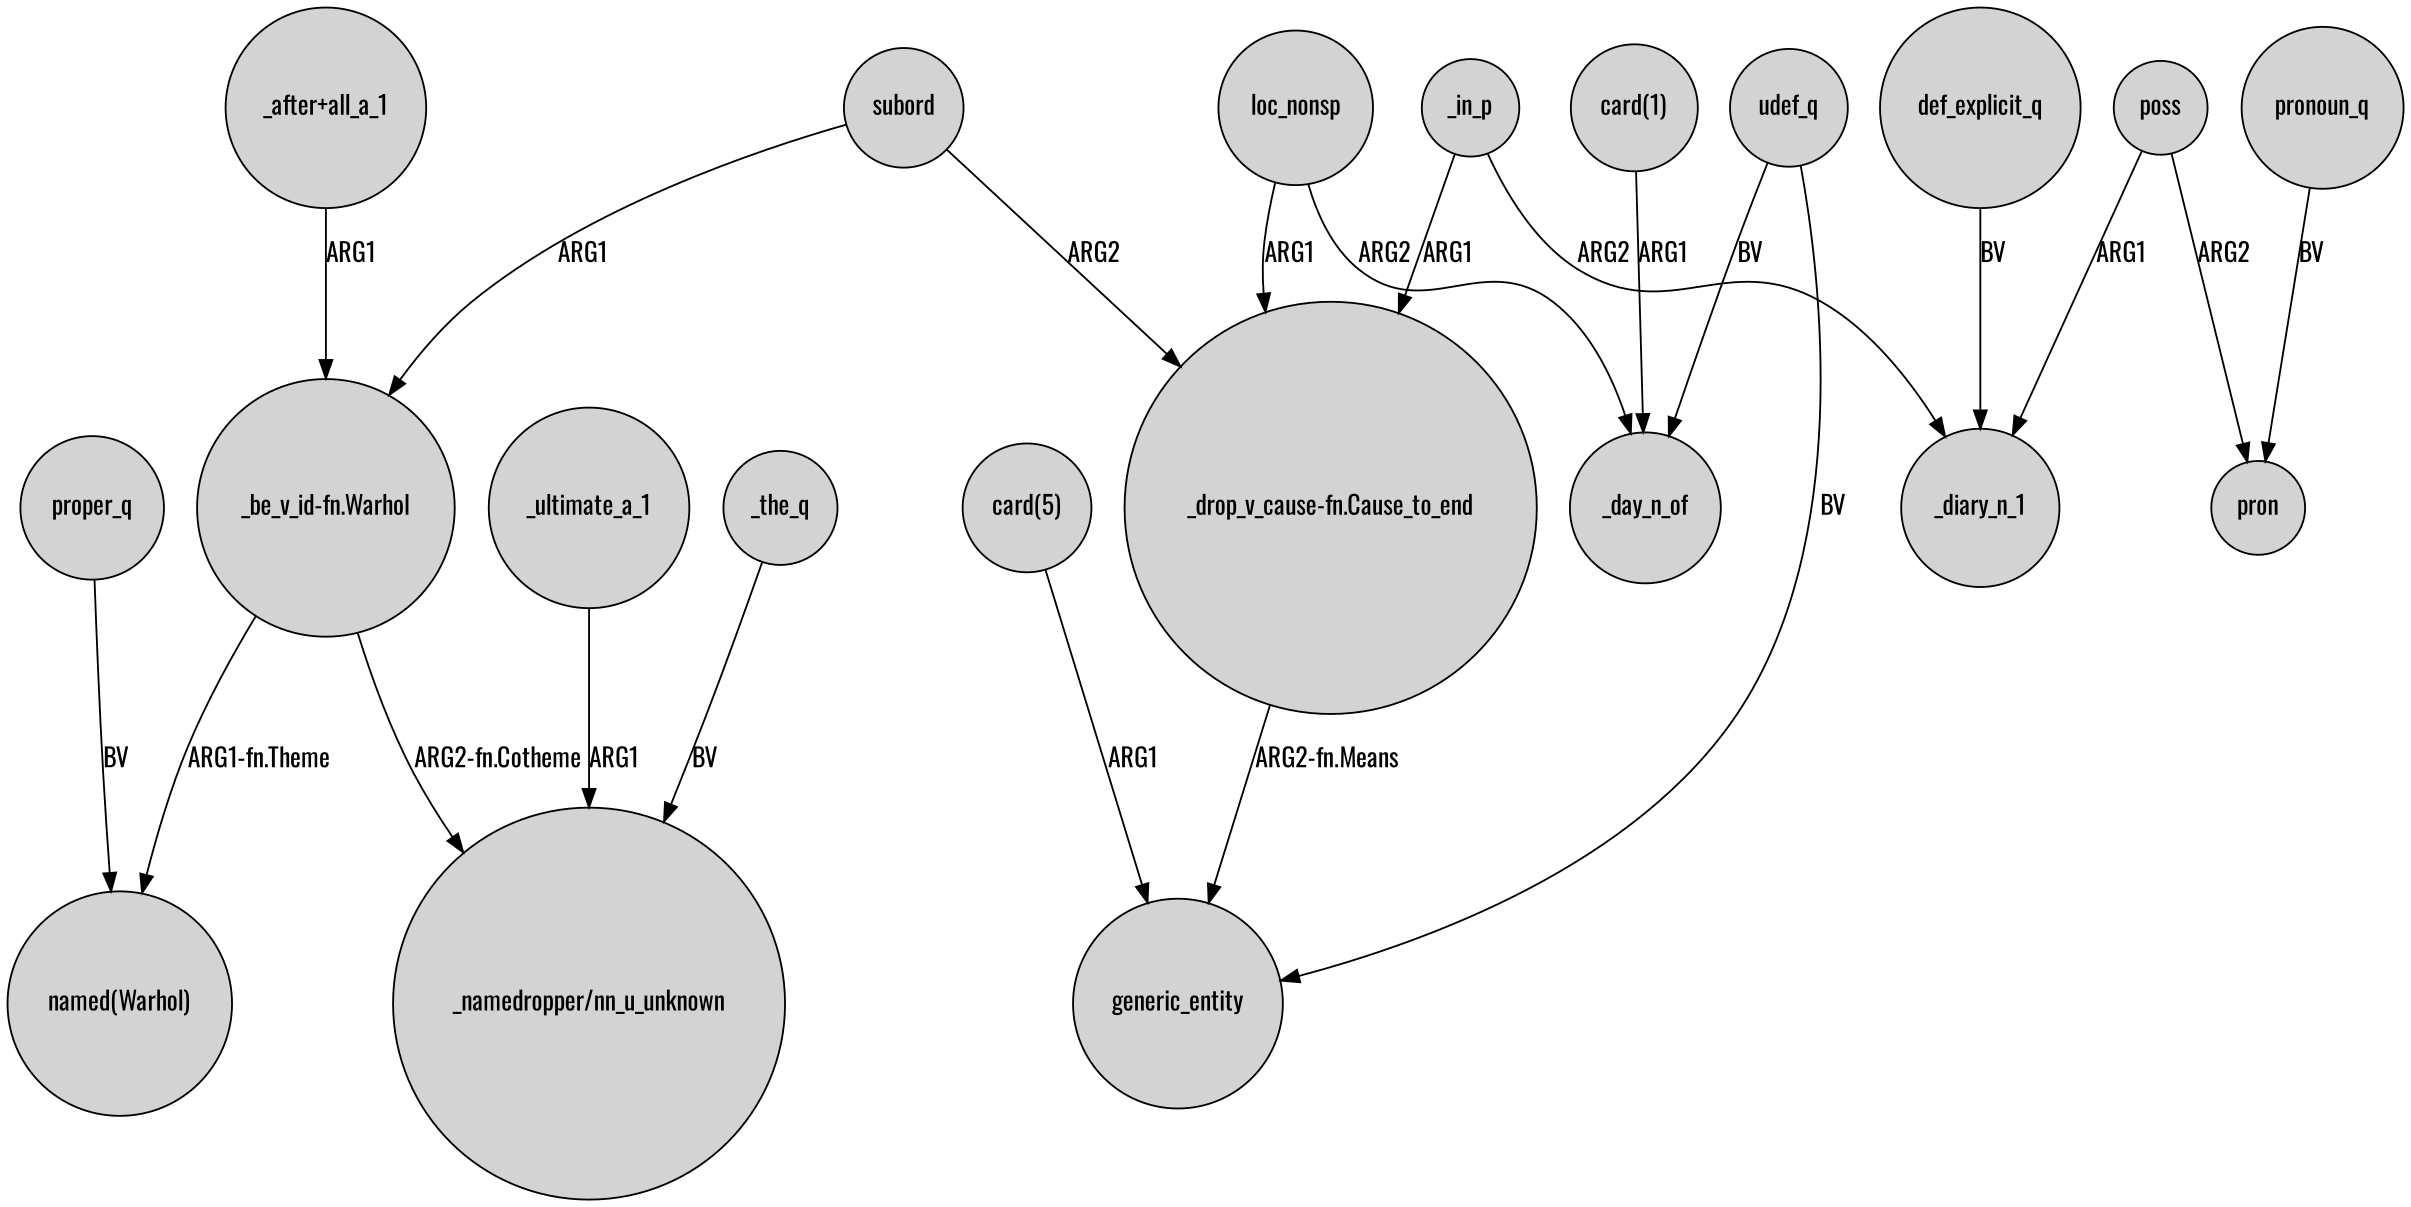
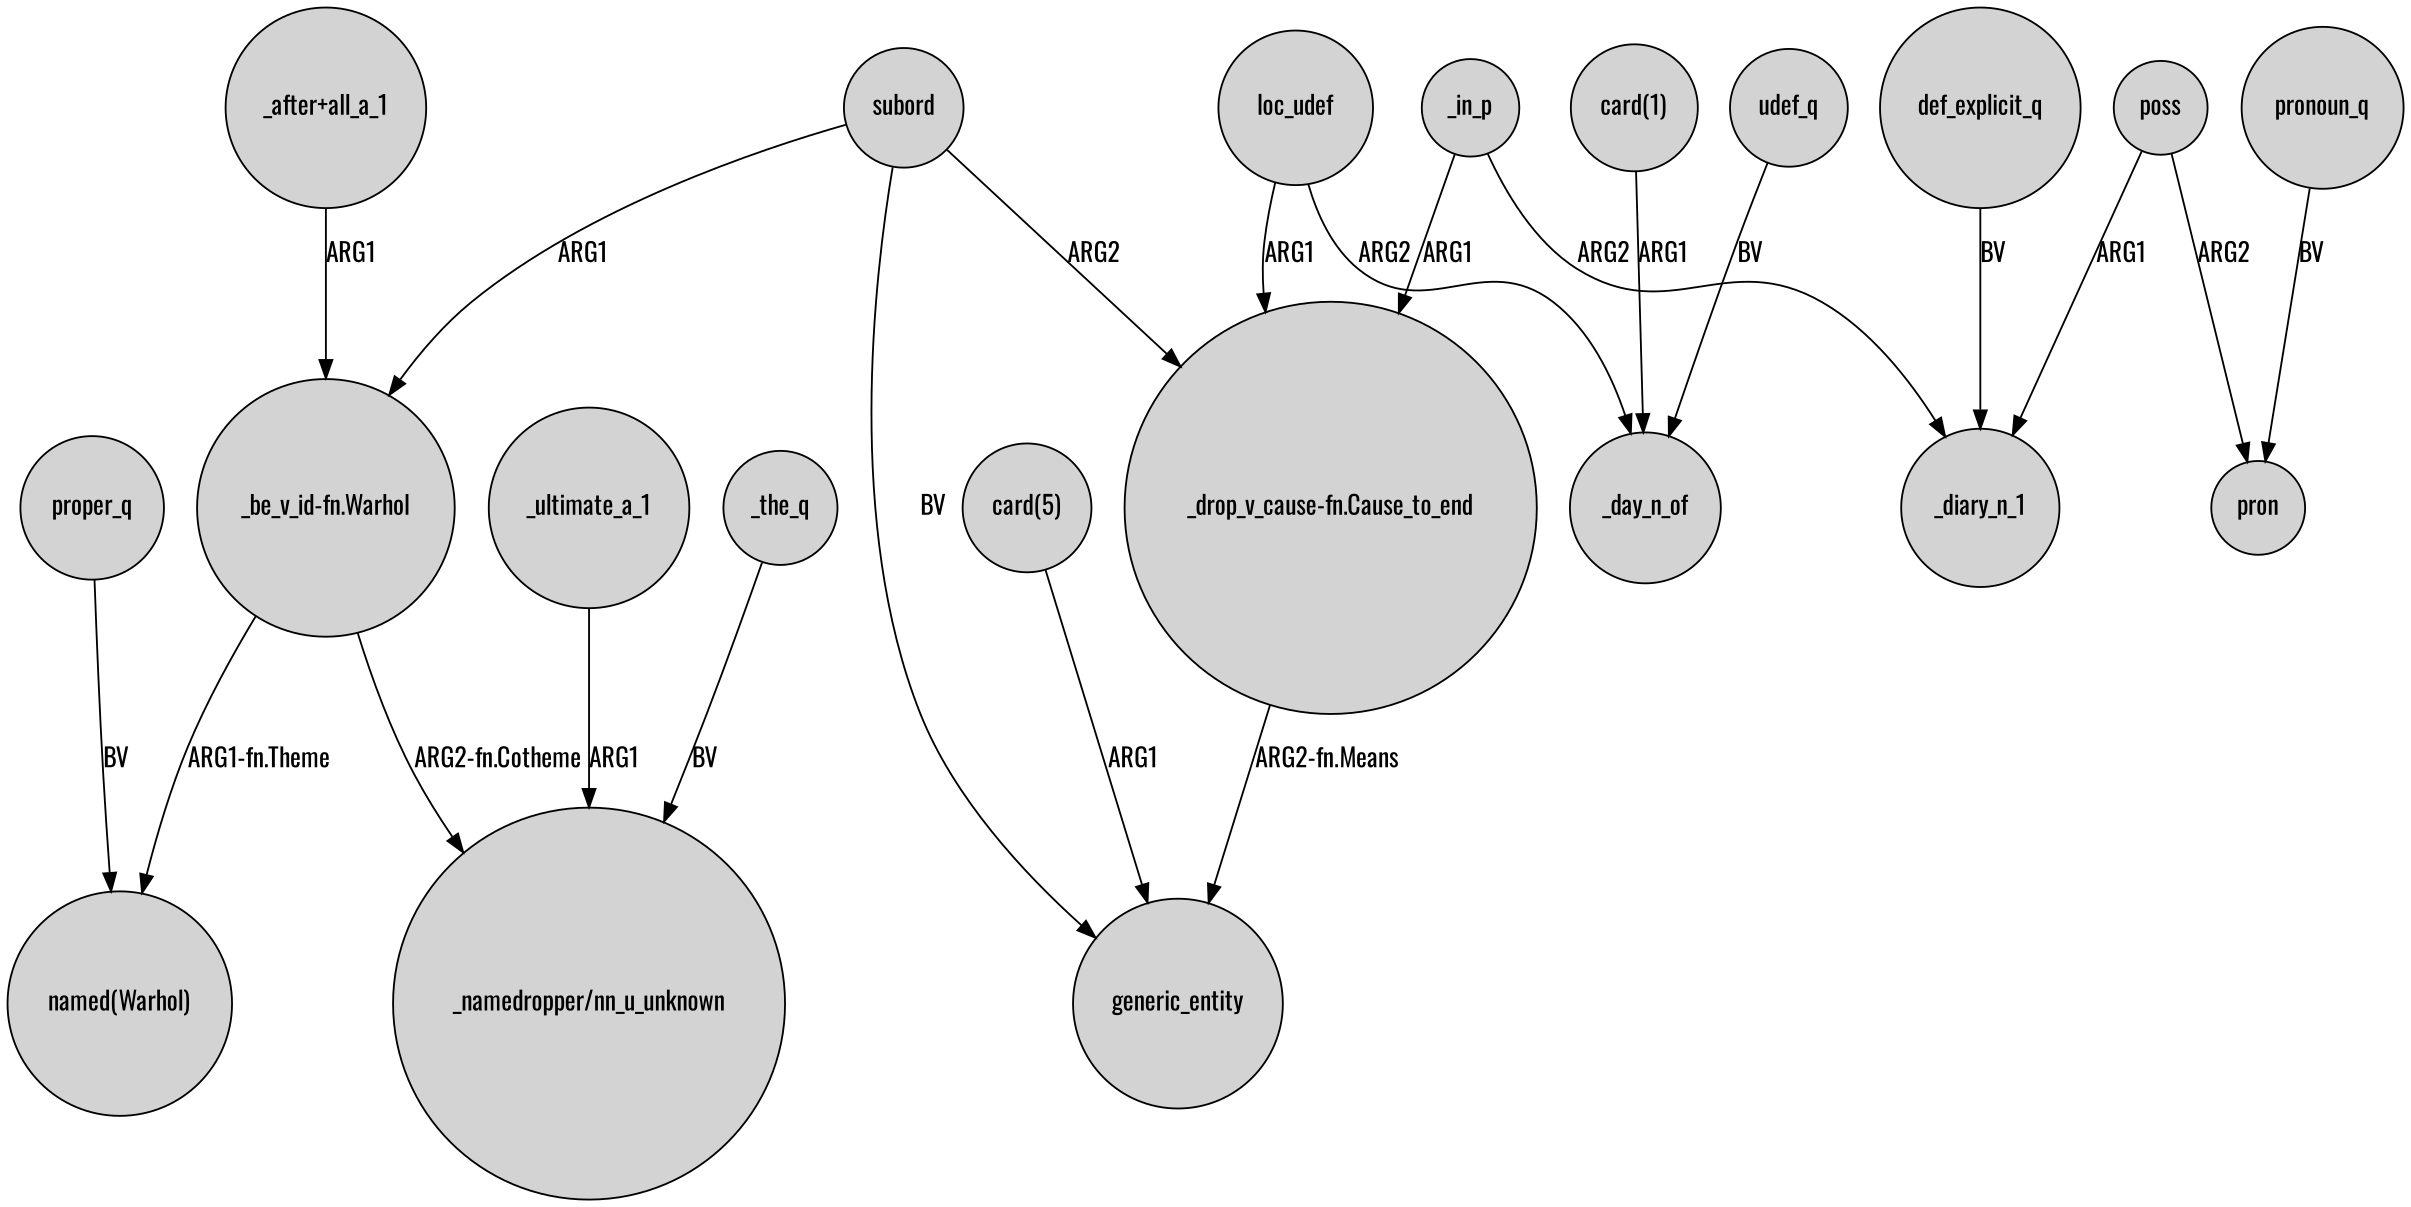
node "loc_nonsp": label "loc_nonsp" -> "loc_udef"
edge "udef_q" -> "generic_entity": now "subord" -> "generic_entity"
